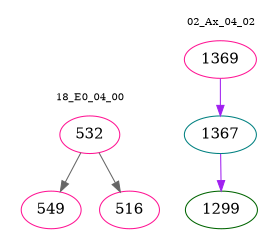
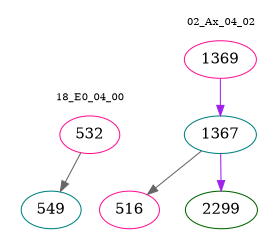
edge "532" -> "516": now "1367" -> "516"
node "549": color deeppink -> teal
node "1299": label "1299" -> "2299"
